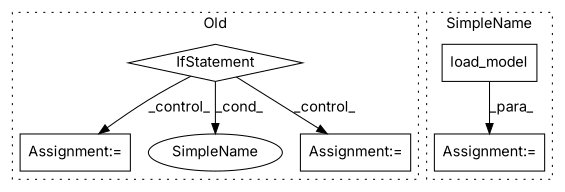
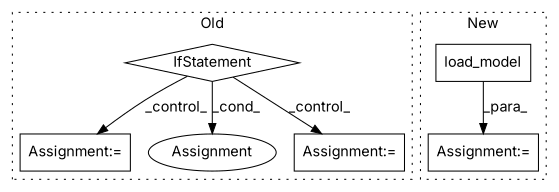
cluster "SimpleName": label "SimpleName" -> "New"
node "SimpleName": label "SimpleName" -> "Assignment"
